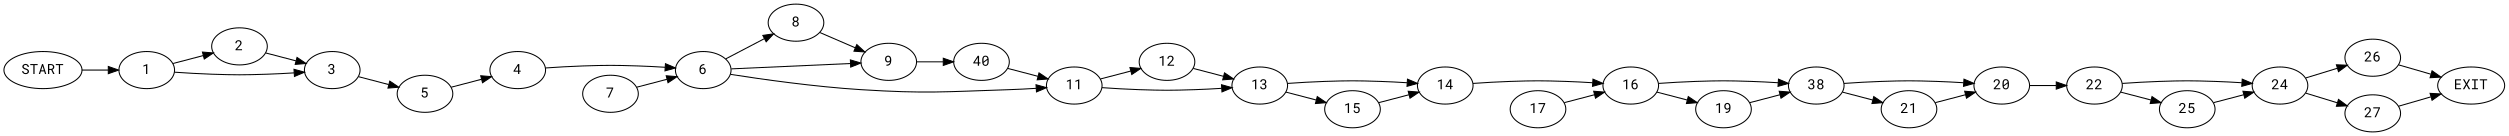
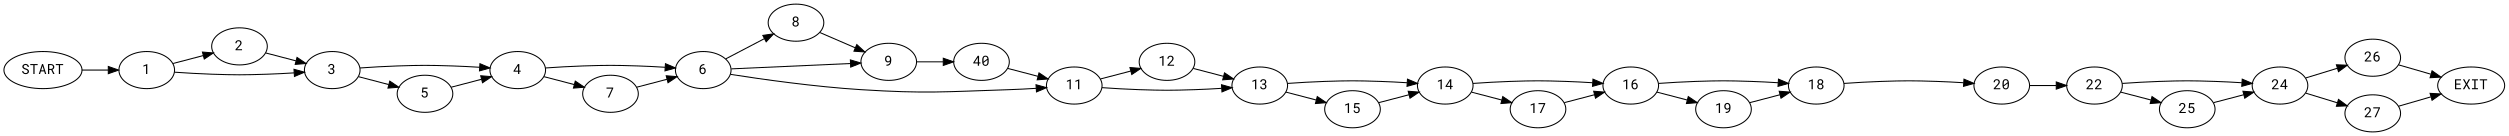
edge "3" -> "4": added
edge "4" -> "7": added
node "38": label "38" -> "18"
edge "14" -> "17": added
node "21": removed
